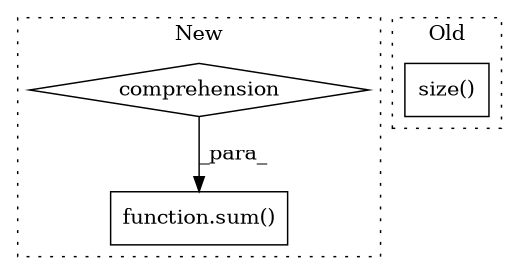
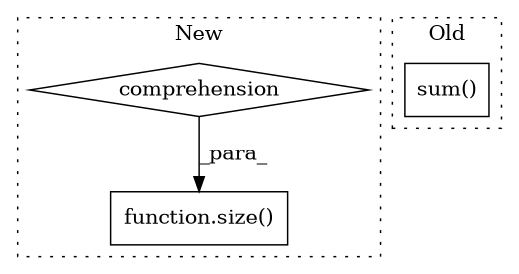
node "size()": label "size()" -> "sum()"
node "function.sum()": label "function.sum()" -> "function.size()"
